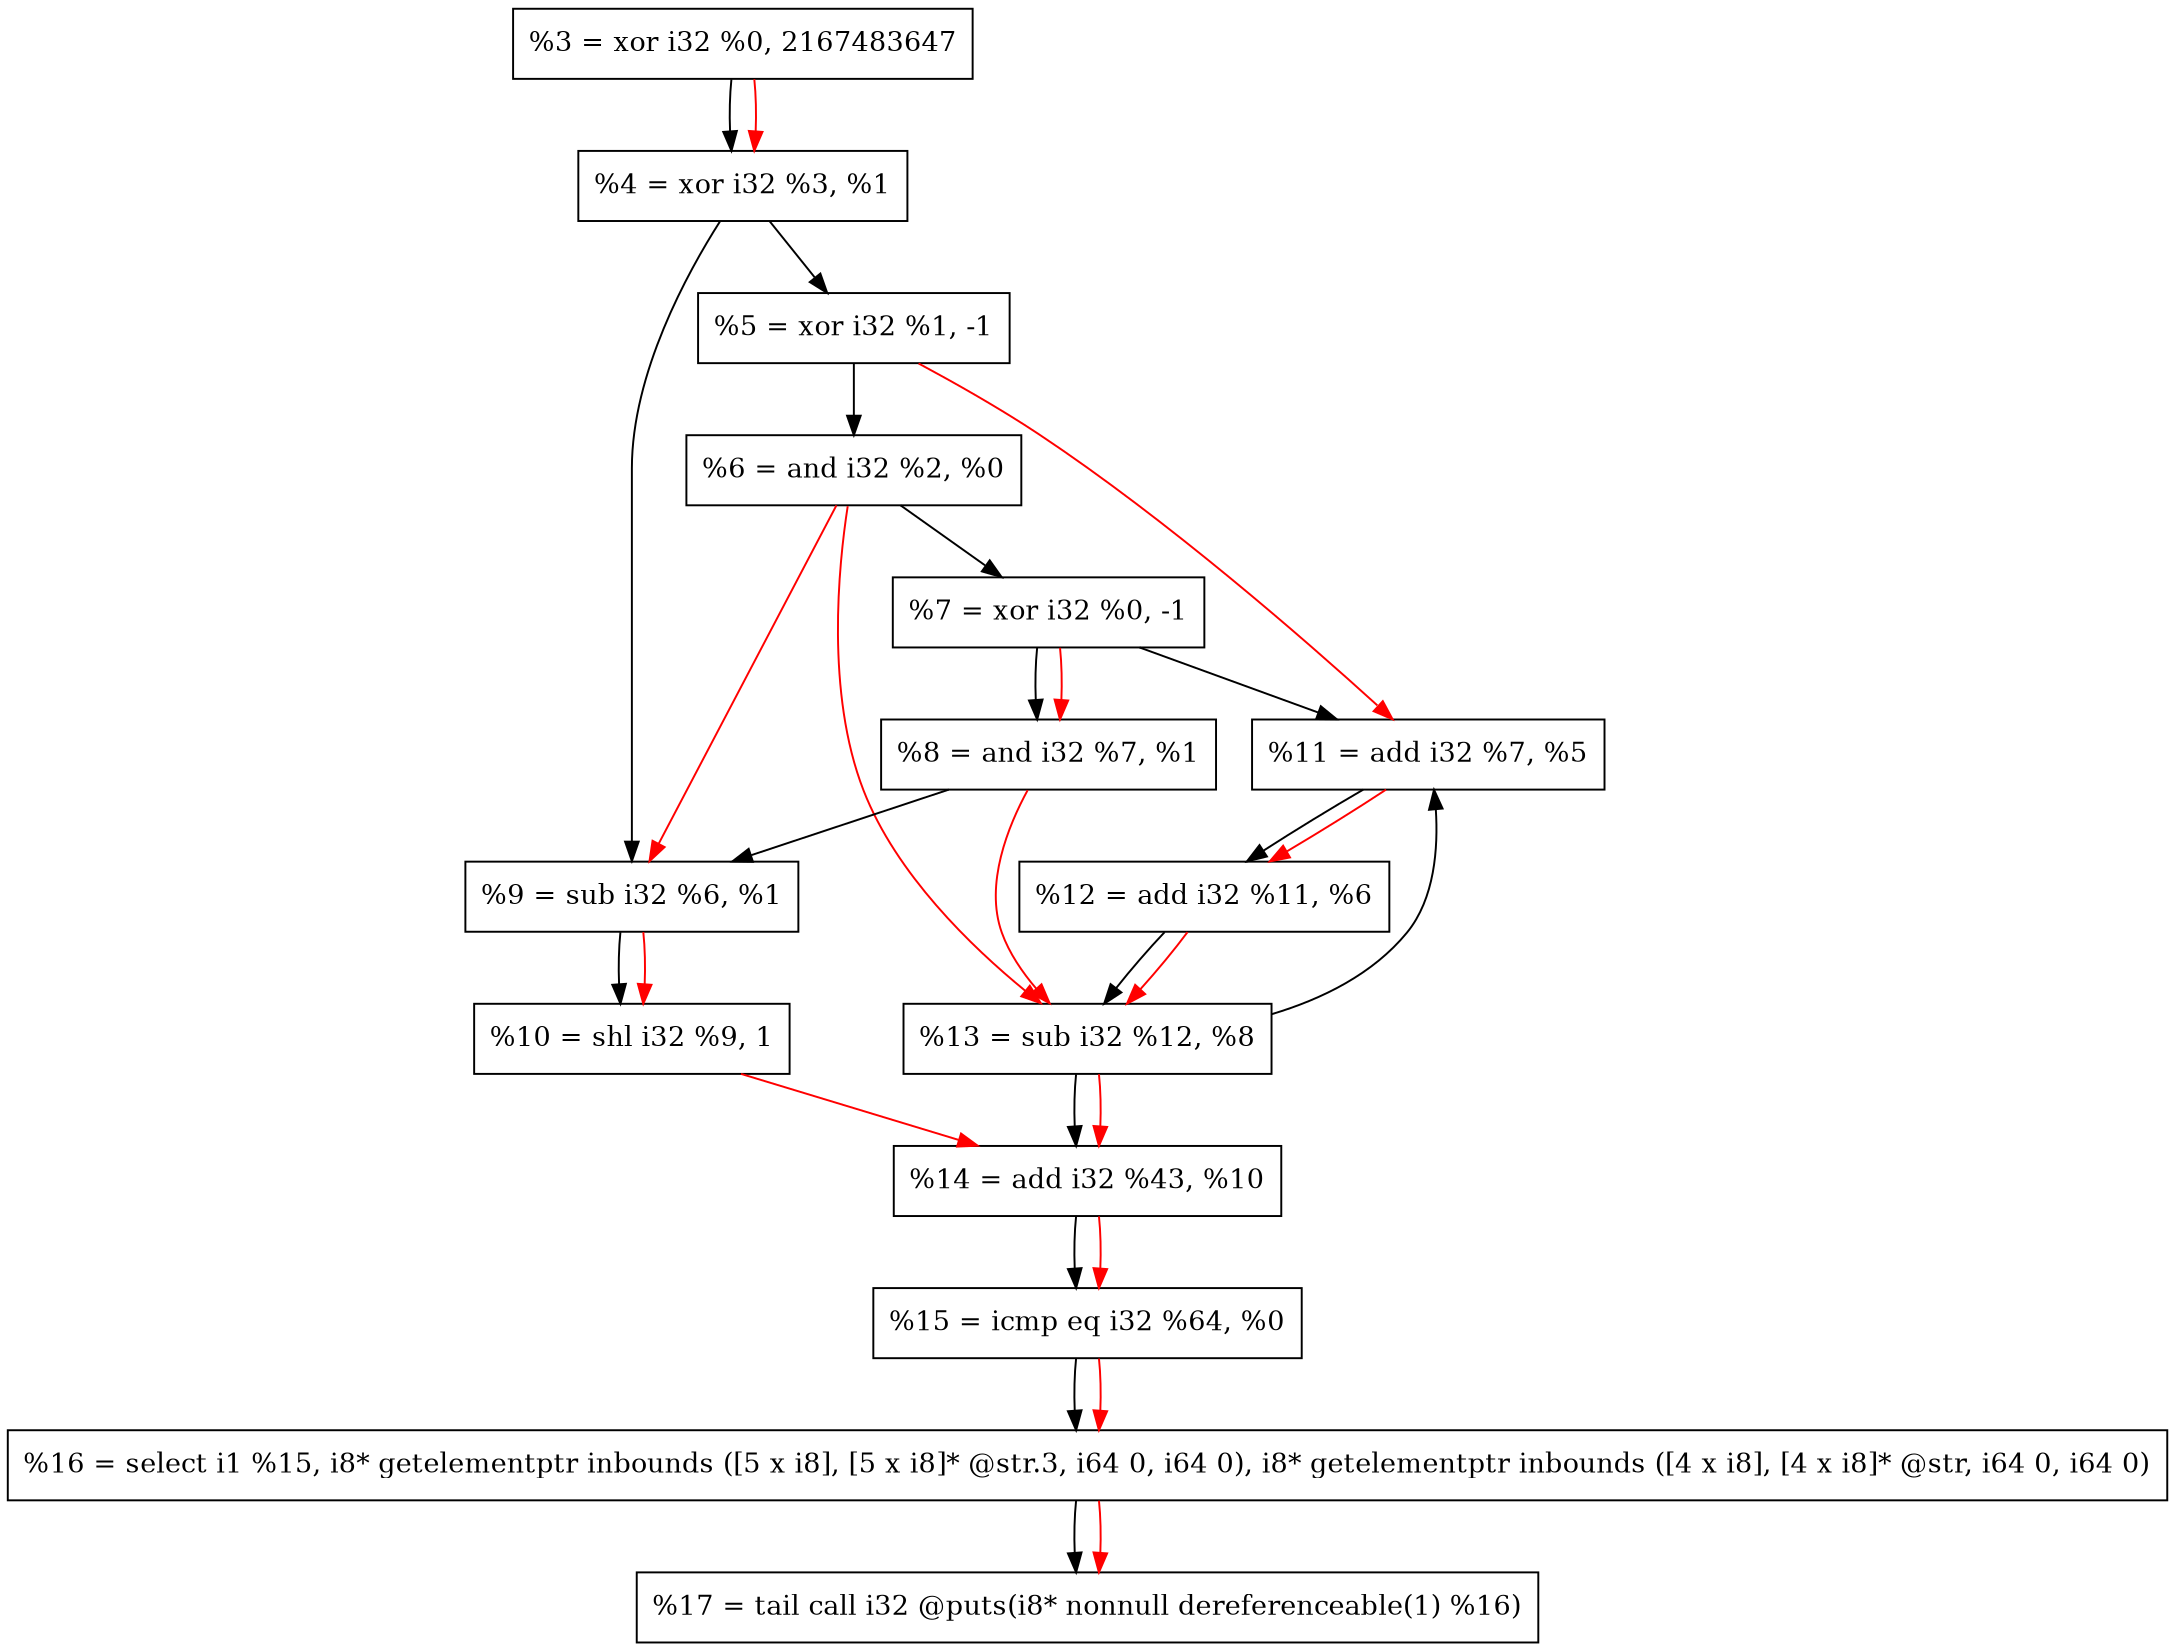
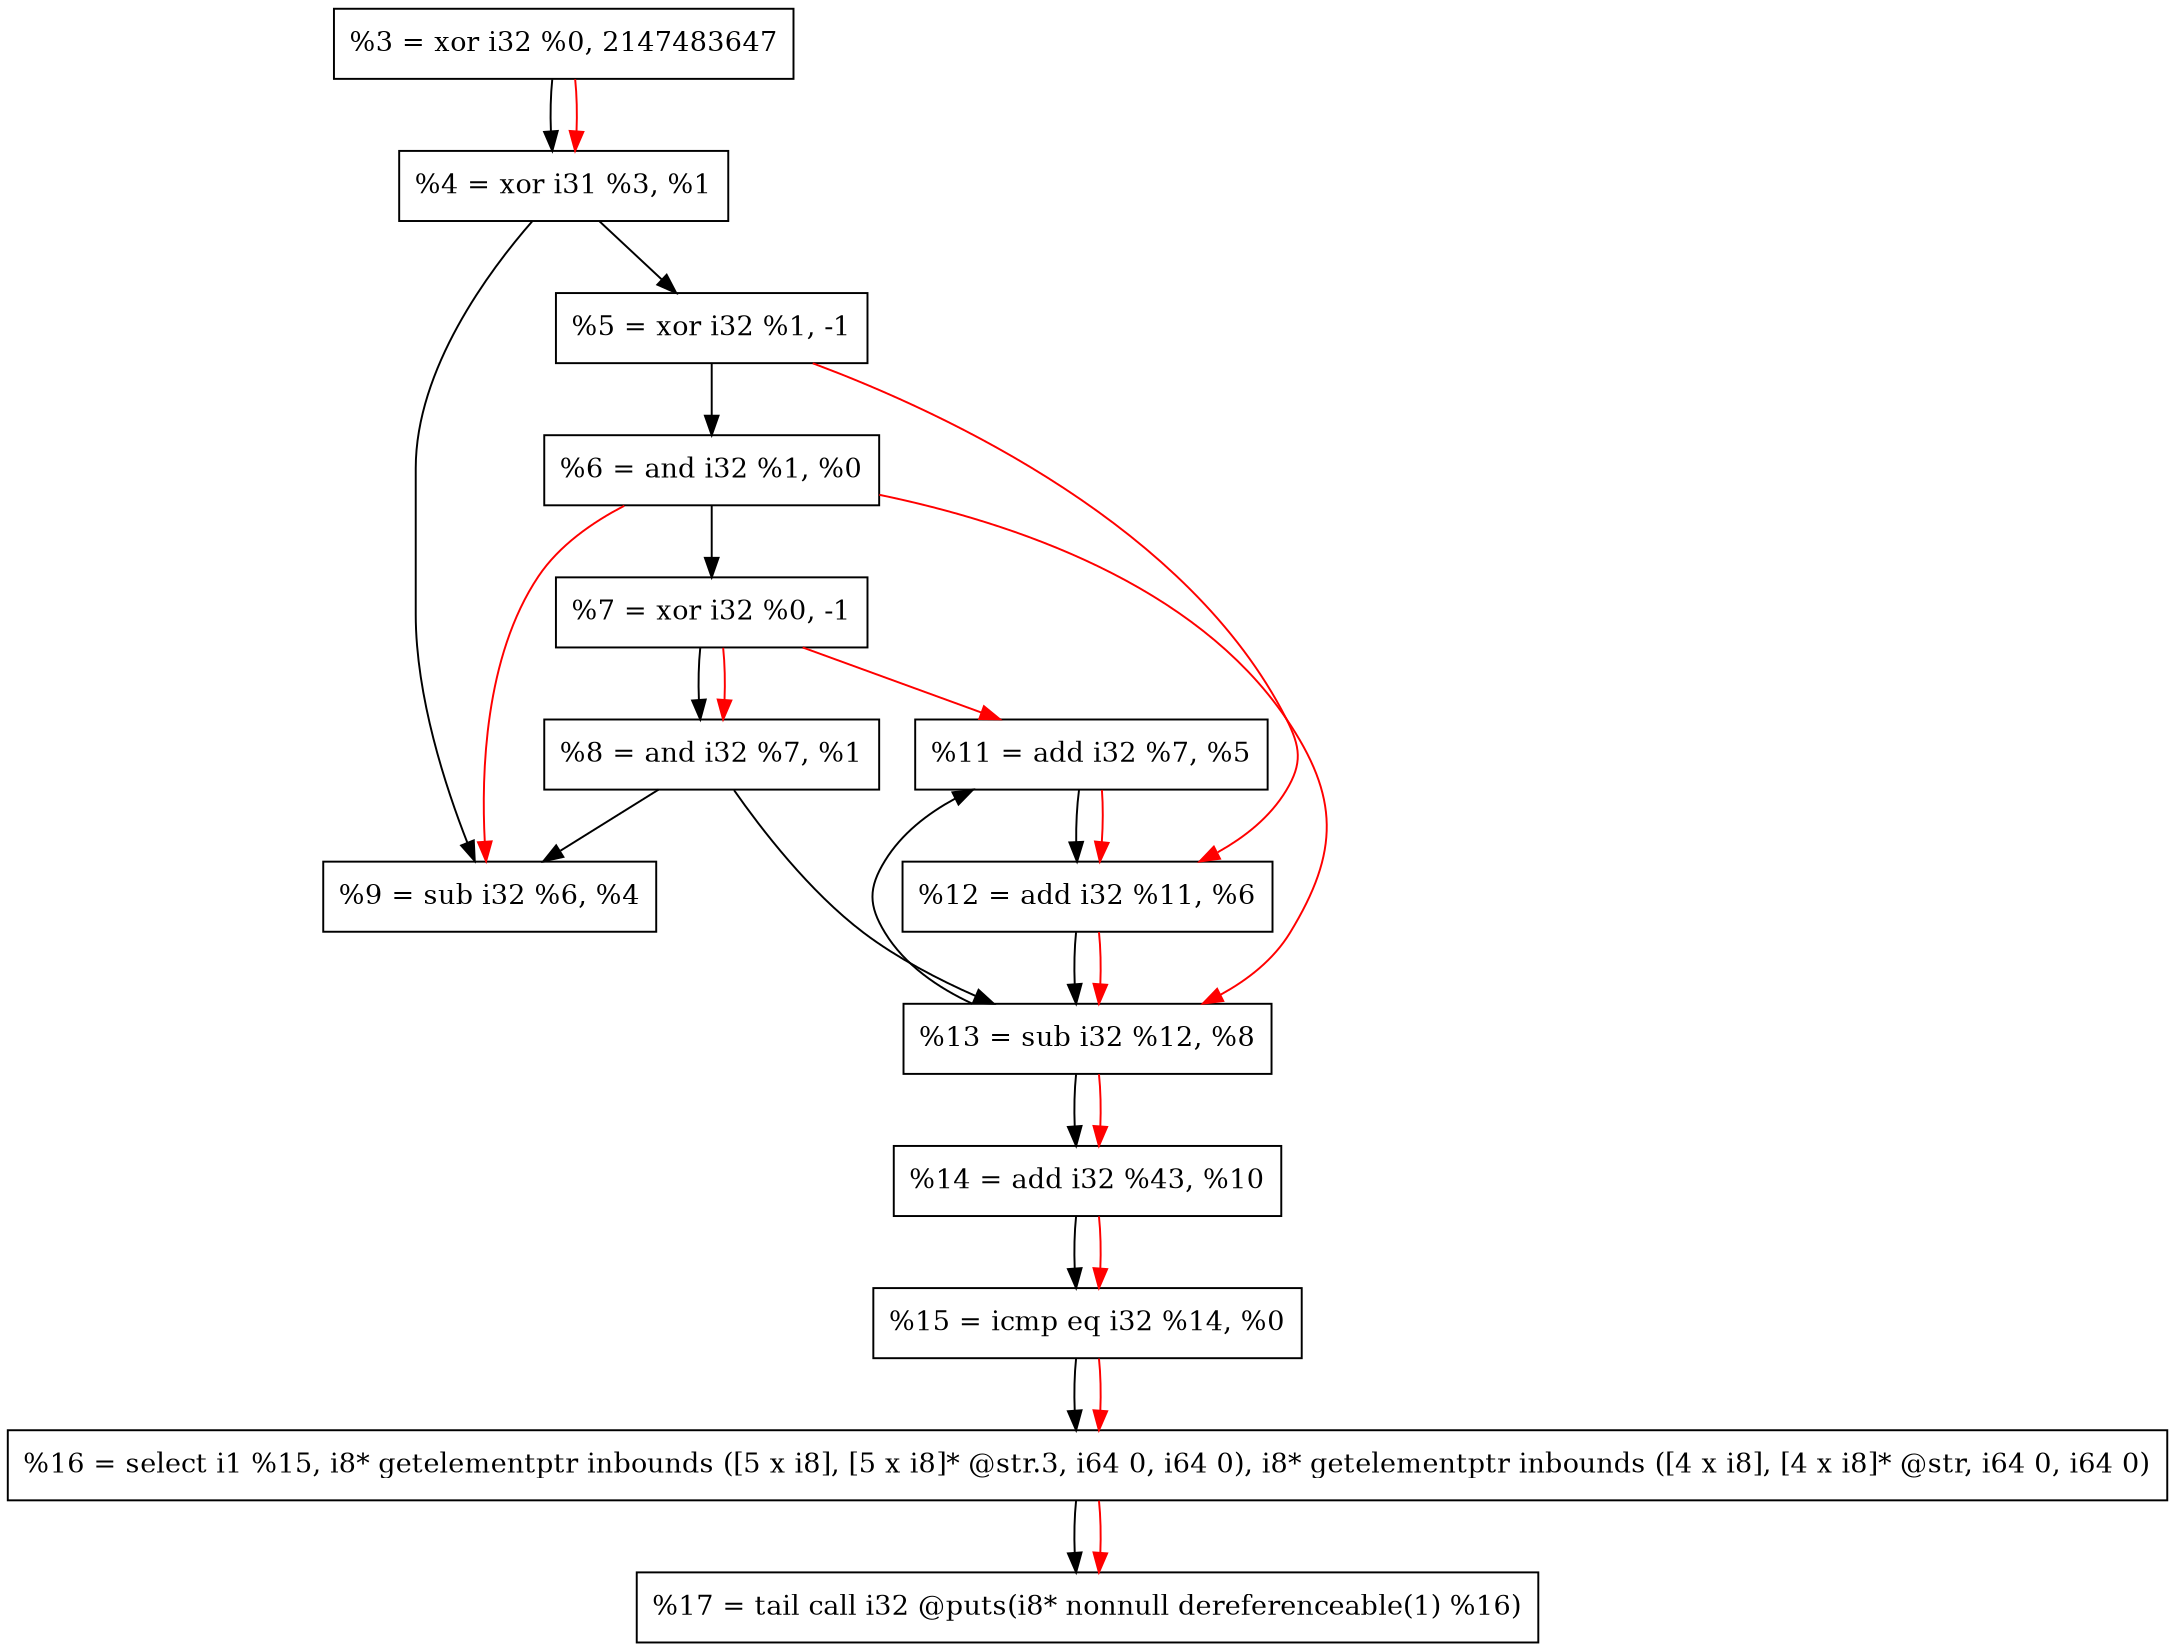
node "%3 = xor i32 %0, 2167483647": label "%3 = xor i32 %0, 2167483647" -> "%3 = xor i32 %0, 2147483647"
node "%4 = xor i32 %3, %1": label "%4 = xor i32 %3, %1" -> "%4 = xor i31 %3, %1"
node "%6 = and i32 %2, %0": label "%6 = and i32 %2, %0" -> "%6 = and i32 %1, %0"
edge "%5 = xor i32 %1, -1" -> "%11 = add i32 %7, %5": now "%5 = xor i32 %1, -1" -> "%12 = add i32 %11, %6"
edge "%7 = xor i32 %0, -1" -> "%11 = add i32 %7, %5": color black -> red
edge "%8 = and i32 %7, %1" -> "%13 = sub i32 %12, %8": color red -> black
node "%9 = sub i32 %6, %1": label "%9 = sub i32 %6, %1" -> "%9 = sub i32 %6, %4"
node "%10 = shl i32 %9, 1": removed
node "%15 = icmp eq i32 %64, %0": label "%15 = icmp eq i32 %64, %0" -> "%15 = icmp eq i32 %14, %0"
